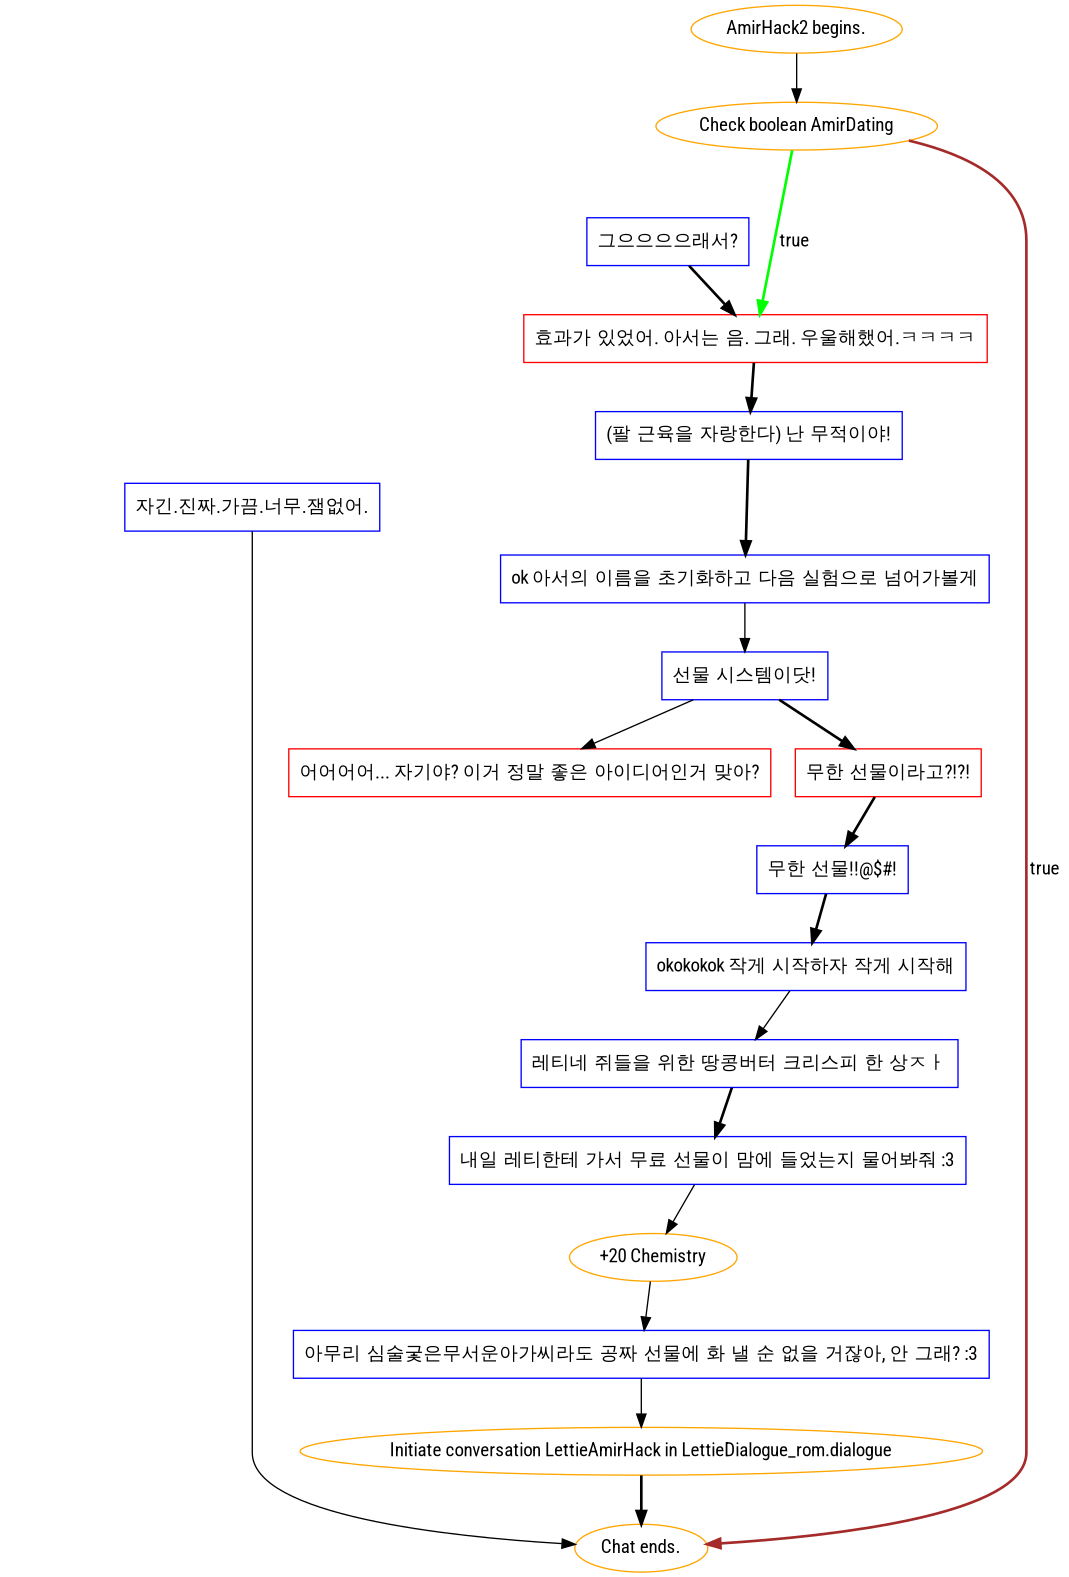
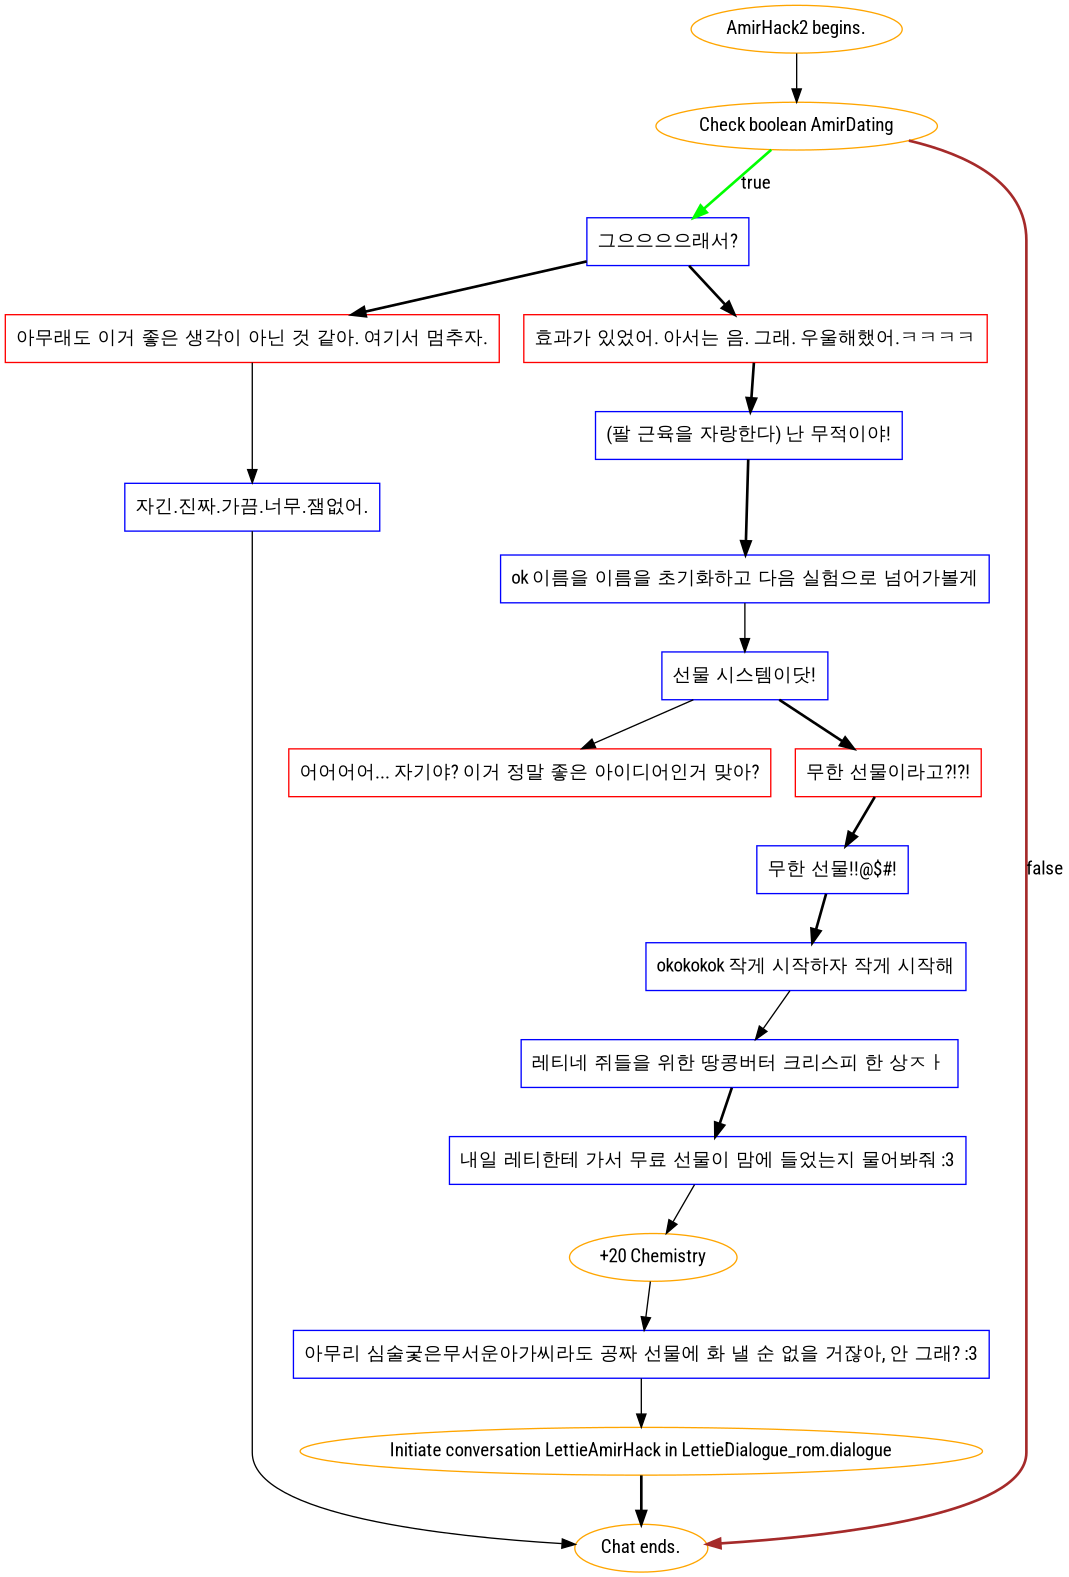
edge "Check boolean AmirDating" -> "효과가 있었어. 아서는 음. 그래. 우울해했어.ㅋㅋㅋㅋ": now "Check boolean AmirDating" -> "그으으으으래서?"
node "아무래도 이거 좋은 생각이 아닌 것 같아. 여기서 멈추자.": added
node "ok 아서의 이름을 초기화하고 다음 실험으로 넘어가볼게": label "ok 아서의 이름을 초기화하고 다음 실험으로 넘어가볼게" -> "ok 이름을 이름을 초기화하고 다음 실험으로 넘어가볼게"
edge "Check boolean AmirDating" -> "Chat ends.": label "true" -> "false"
